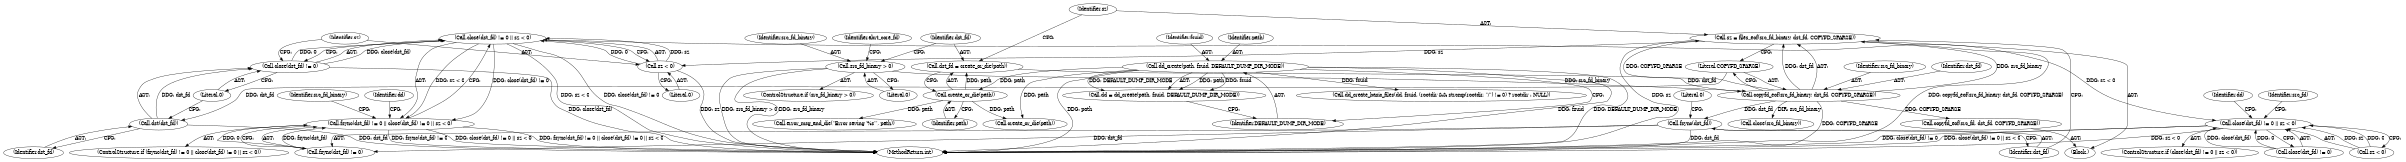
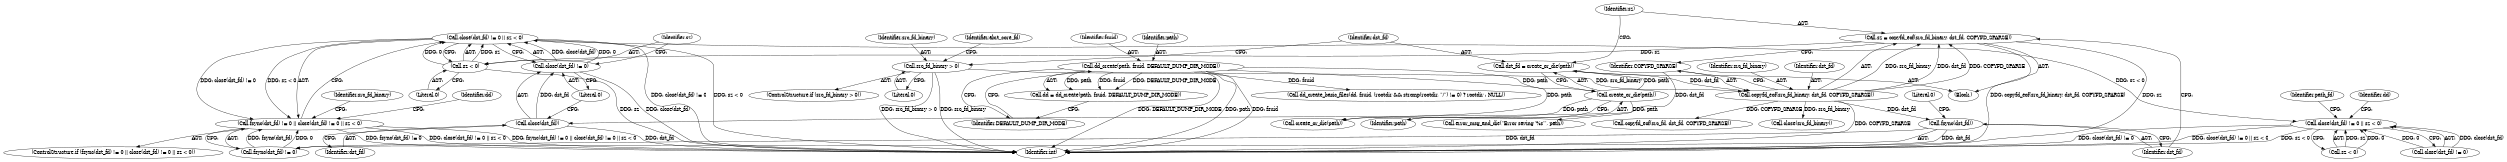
node "(Call,sz = files_eof(src_fd_binary, dst_fd, COPYFD_SPARSE))": label "(Call,sz = files_eof(src_fd_binary, dst_fd, COPYFD_SPARSE))" -> "(Call,sz = copyfd_eof(src_fd_binary, dst_fd, COPYFD_SPARSE))"
node "(Literal,COPYFD_SPARSE)": label "(Literal,COPYFD_SPARSE)" -> "(Identifier,COPYFD_SPARSE)"
edge "(Identifier,DEFAULT_DUMP_DIR_MODE)" -> "(Call,dd_create(path, fsuid, DEFAULT_DUMP_DIR_MODE))": label "AST: " -> "CFG: "
node "(Identifier,src_fd)": label "(Identifier,src_fd)" -> "(Identifier,path_fd)"
edge "(Call,copyfd_eof(src_fd_binary, dst_fd, COPYFD_SPARSE))" -> "(Call,close(src_fd_binary))": label "DIR: src_fd_binary" -> "DDG: src_fd_binary"
node "(Call,dst(dst_fd))": label "(Call,dst(dst_fd))" -> "(Call,close(dst_fd))"
edge "(Call,copyfd_eof(src_fd, dst_fd, COPYFD_SPARSE))" -> "(Block,)": now "(Call,dst_fd = create_or_die(path))" -> "(Block,)"
node "(MethodReturn,int)": label "(MethodReturn,int)" -> "(Identifier,int)"
node "(ControlStructure,if (close(dst_fd) != 0 || sz < 0))": removed
